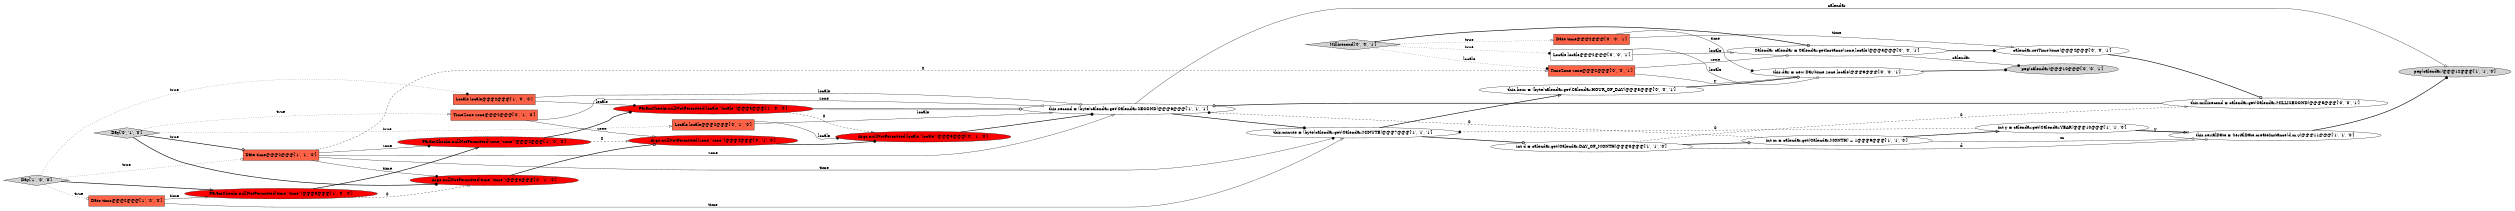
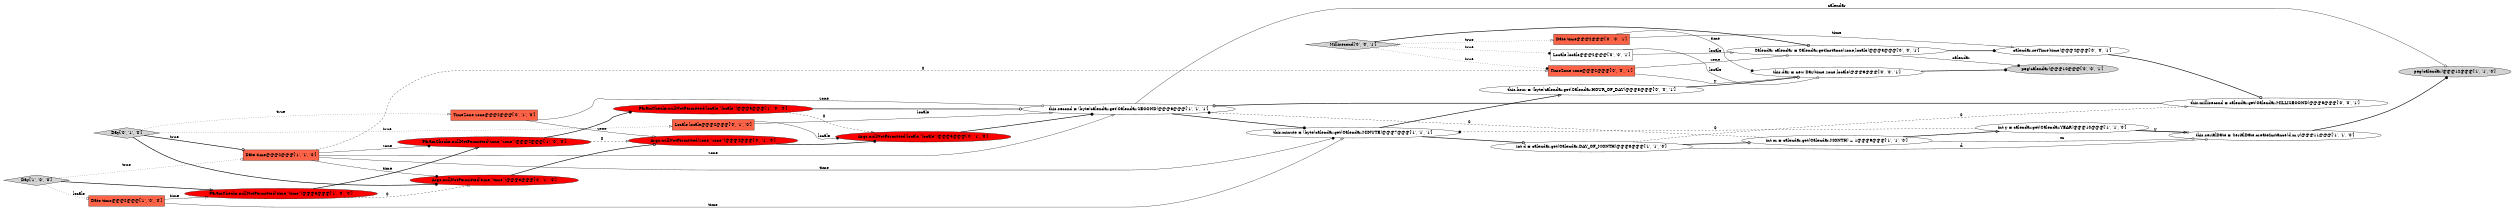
edge "Millisecond['0', '0', '1']" -> "TimeZone zone@@@2@@@['0', '0', '1']": label "locale" -> "true"
node "Locale locale@@@2@@@['1', '0', '0']": removed
edge "Day['1', '0', '0']" -> "Date time@@@2@@@['1', '0', '0']": label "true" -> "locale"
